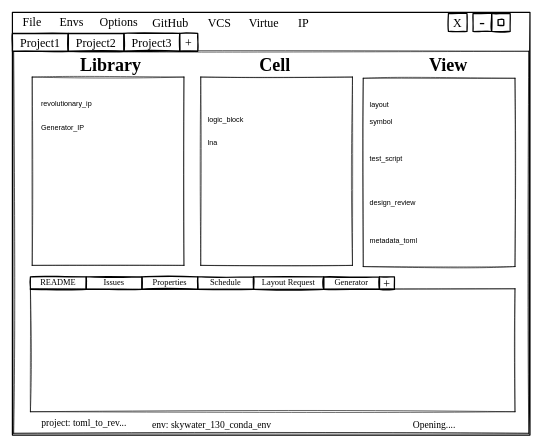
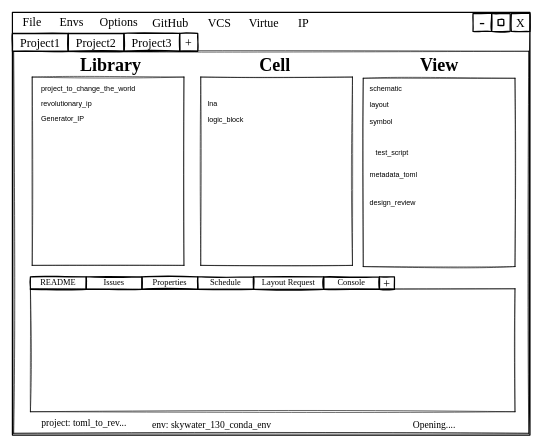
node "X": moved (458, 23) -> (521, 23)
node "View": moved (448, 65) -> (439, 65)
node "project_to_change_the_world": added
node "schematic": added
node "Generator_IP": moved (63, 128) -> (63, 119)
node "lna": moved (258, 143) -> (258, 104)
node "test_script": moved (420, 158) -> (426, 152)
node "metadata_toml": moved (420, 241) -> (420, 175)
node "Generator": label "Generator" -> "Console"
